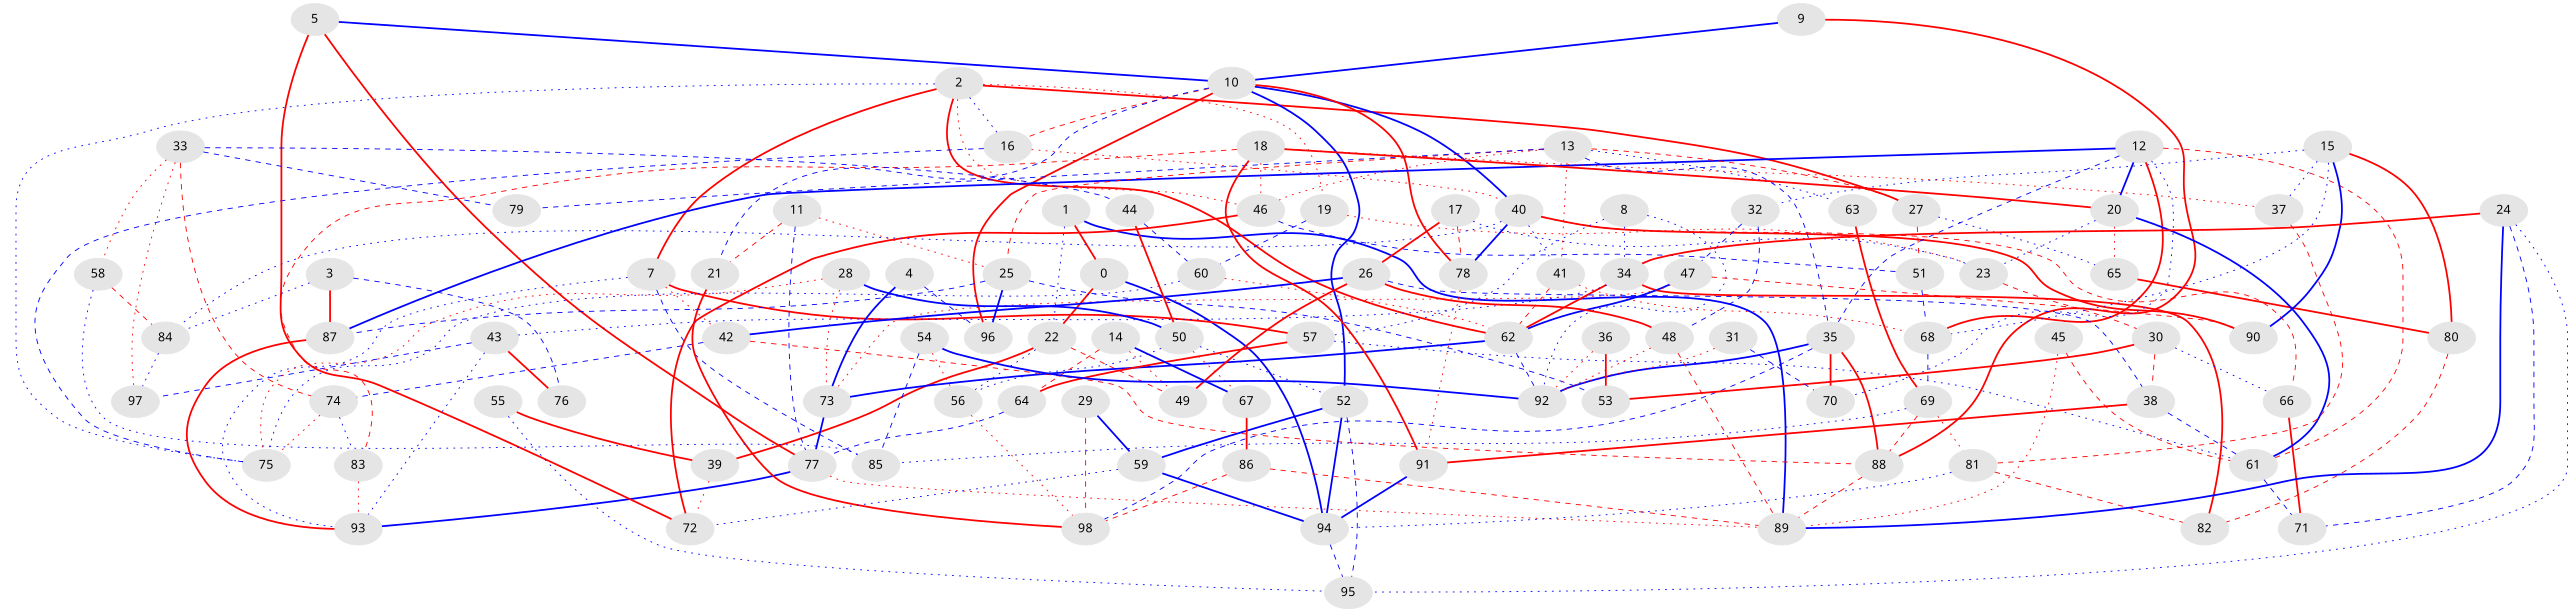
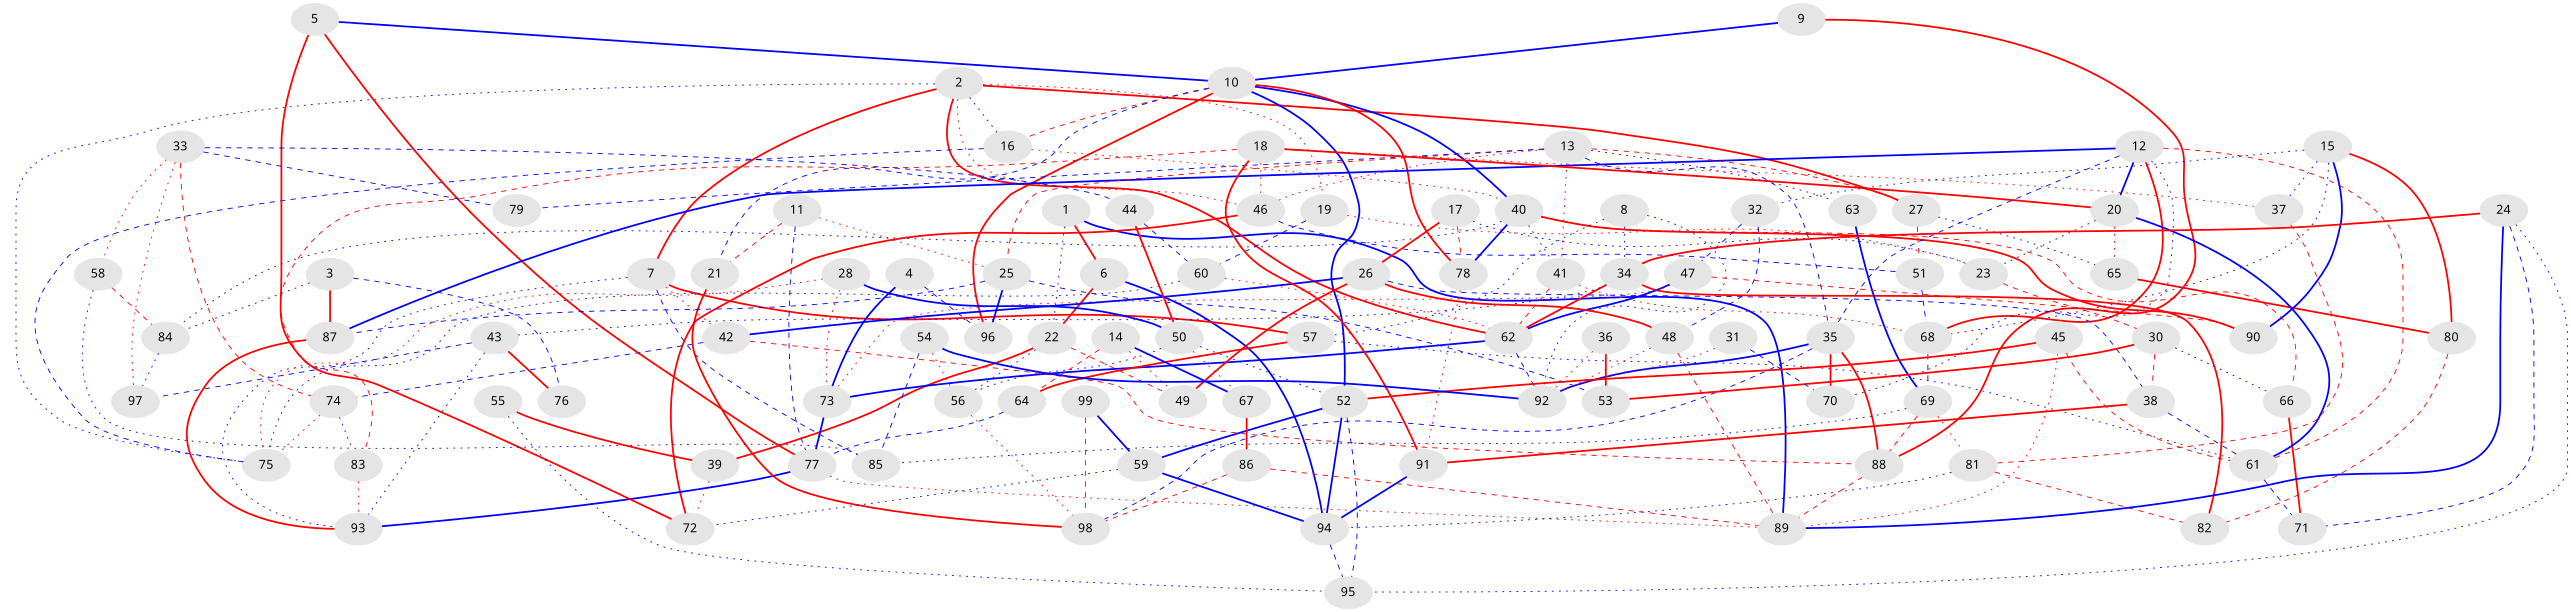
node "0": label "0" -> "6"
edge "63" -- "69": color red -> blue
edge "45" -- "52": added
node "29": label "29" -> "99"
